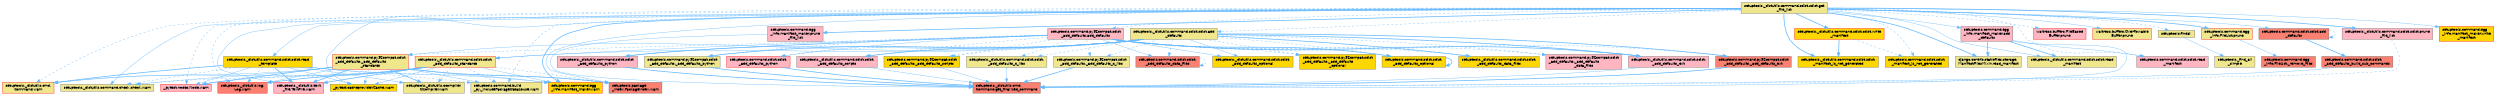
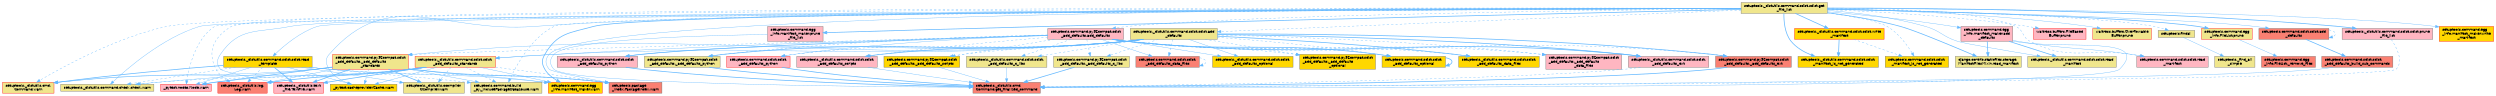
edge "setuptools._distutils.command.sdist.sdist. _add_defaults_ext" -> "setuptools._distutils.cmd. Command.get_finalized_command": style solid -> dashed
